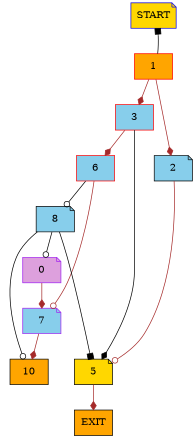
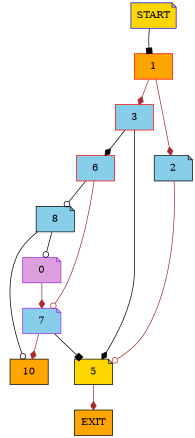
edge "1" -> "START": reversed
edge "3" -> "6": color brown -> black
edge "8" -> "5": now "7" -> "5"
